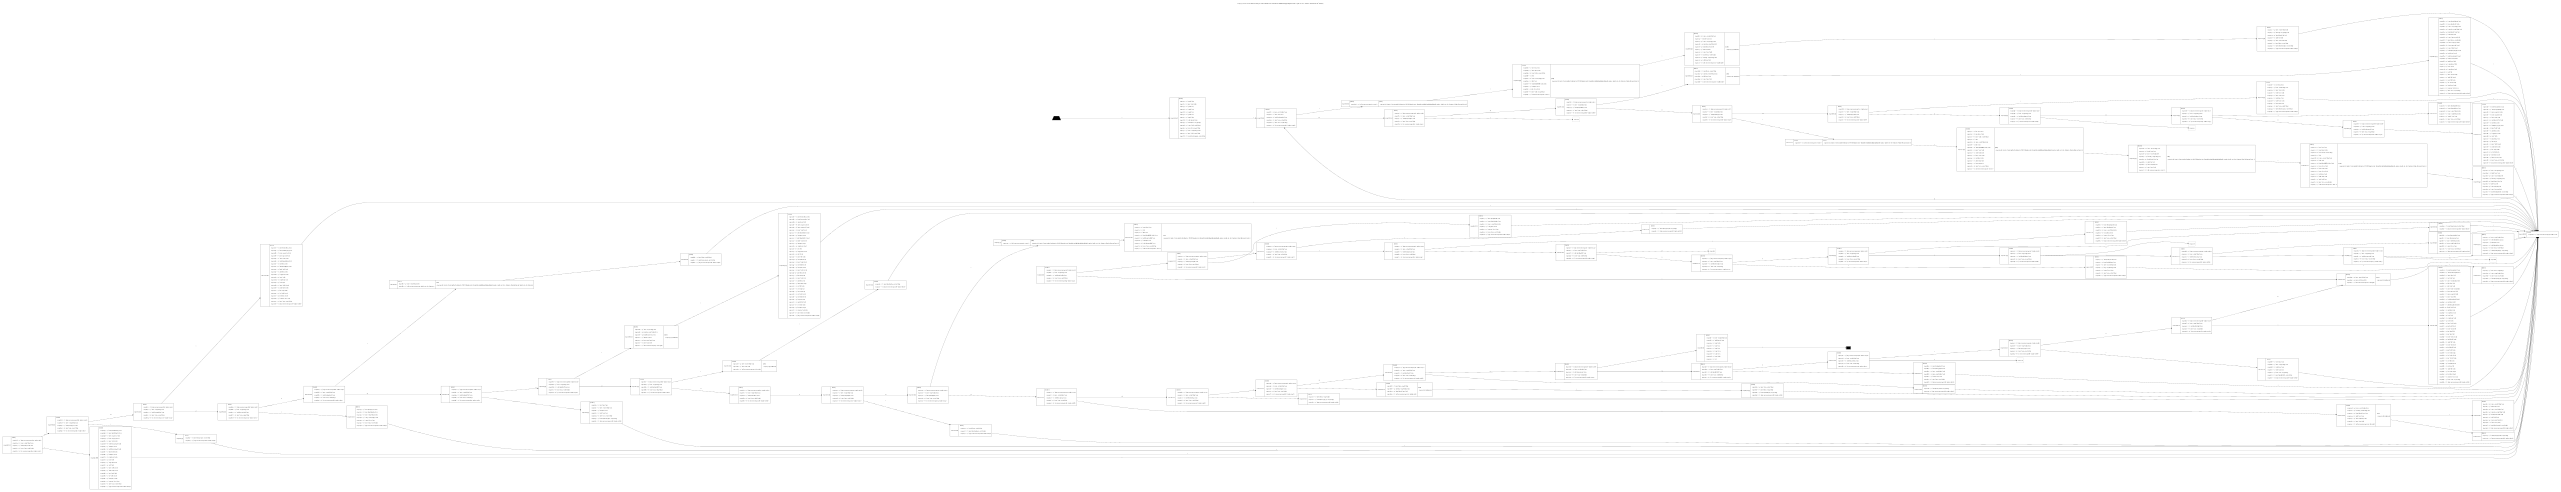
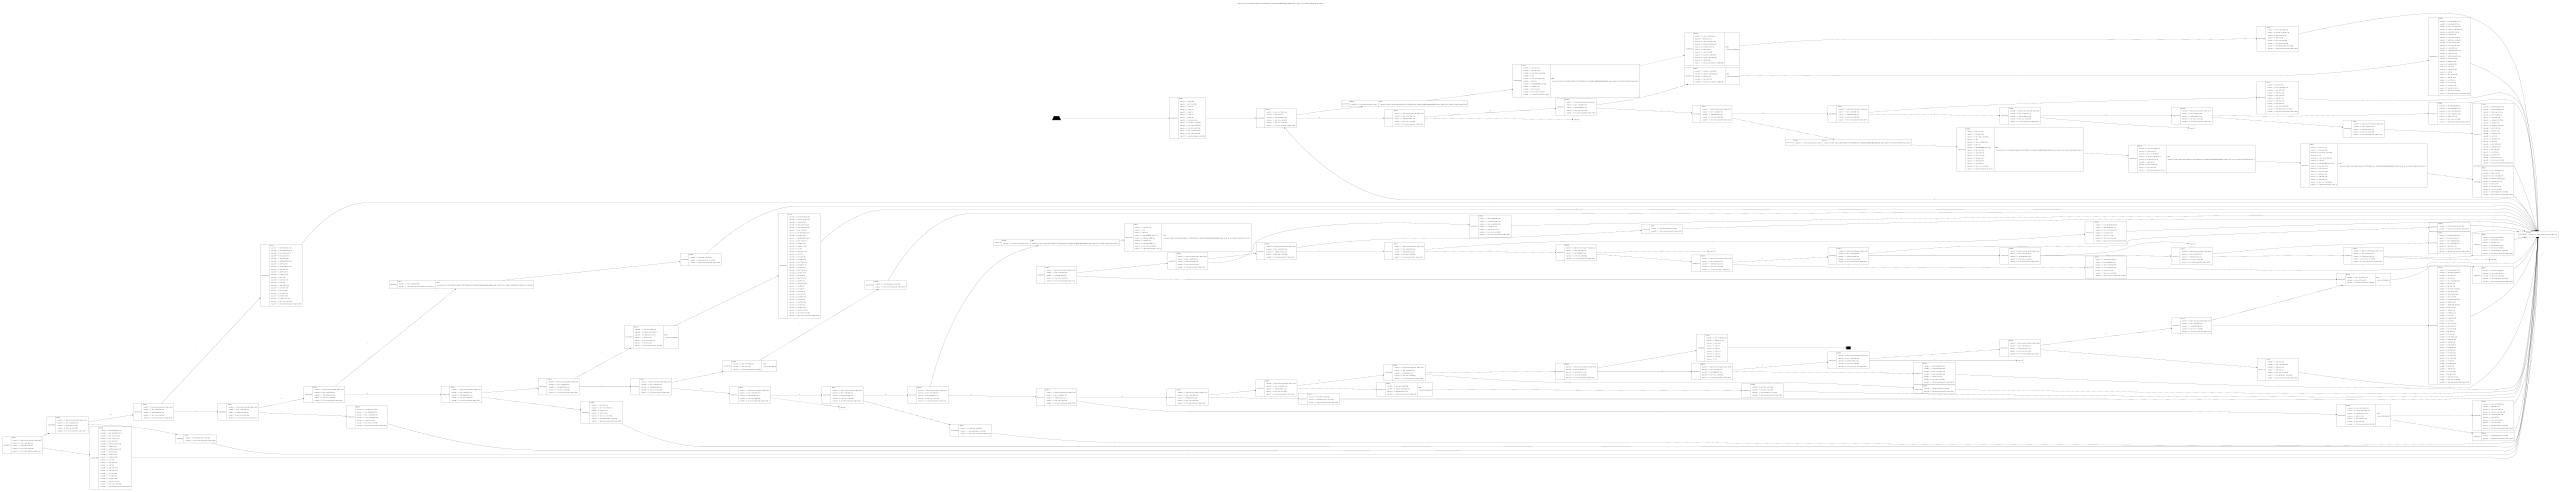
node "0x40226b": added
